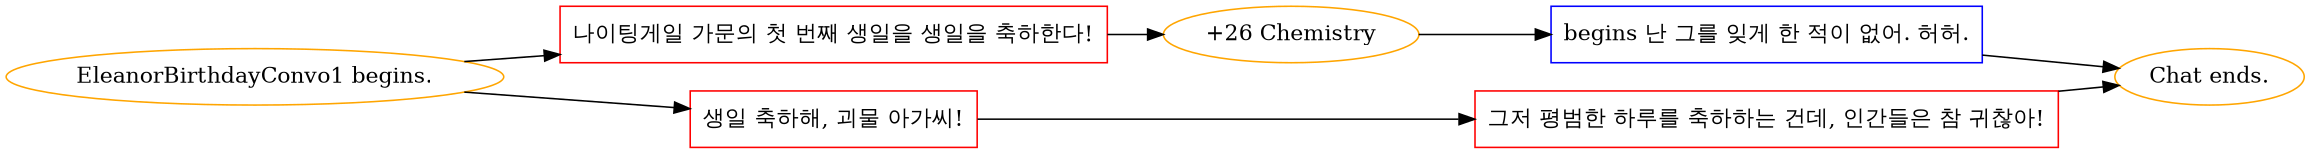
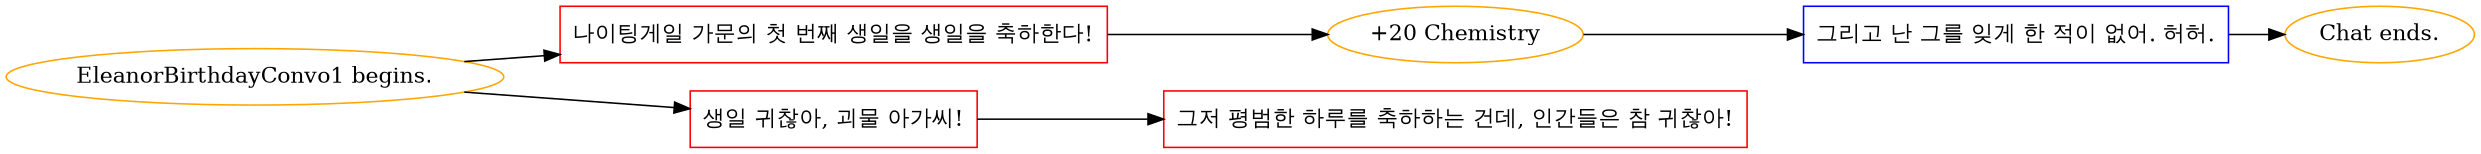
node "+26 Chemistry": label "+26 Chemistry" -> "+20 Chemistry"
node "begins 난 그를 잊게 한 적이 없어. 허허.": label "begins 난 그를 잊게 한 적이 없어. 허허." -> "그리고 난 그를 잊게 한 적이 없어. 허허."
edge "그저 평범한 하루를 축하하는 건데, 인간들은 참 귀찮아!" -> "Chat ends.": removed
node "생일 축하해, 괴물 아가씨!": label "생일 축하해, 괴물 아가씨!" -> "생일 귀찮아, 괴물 아가씨!"
